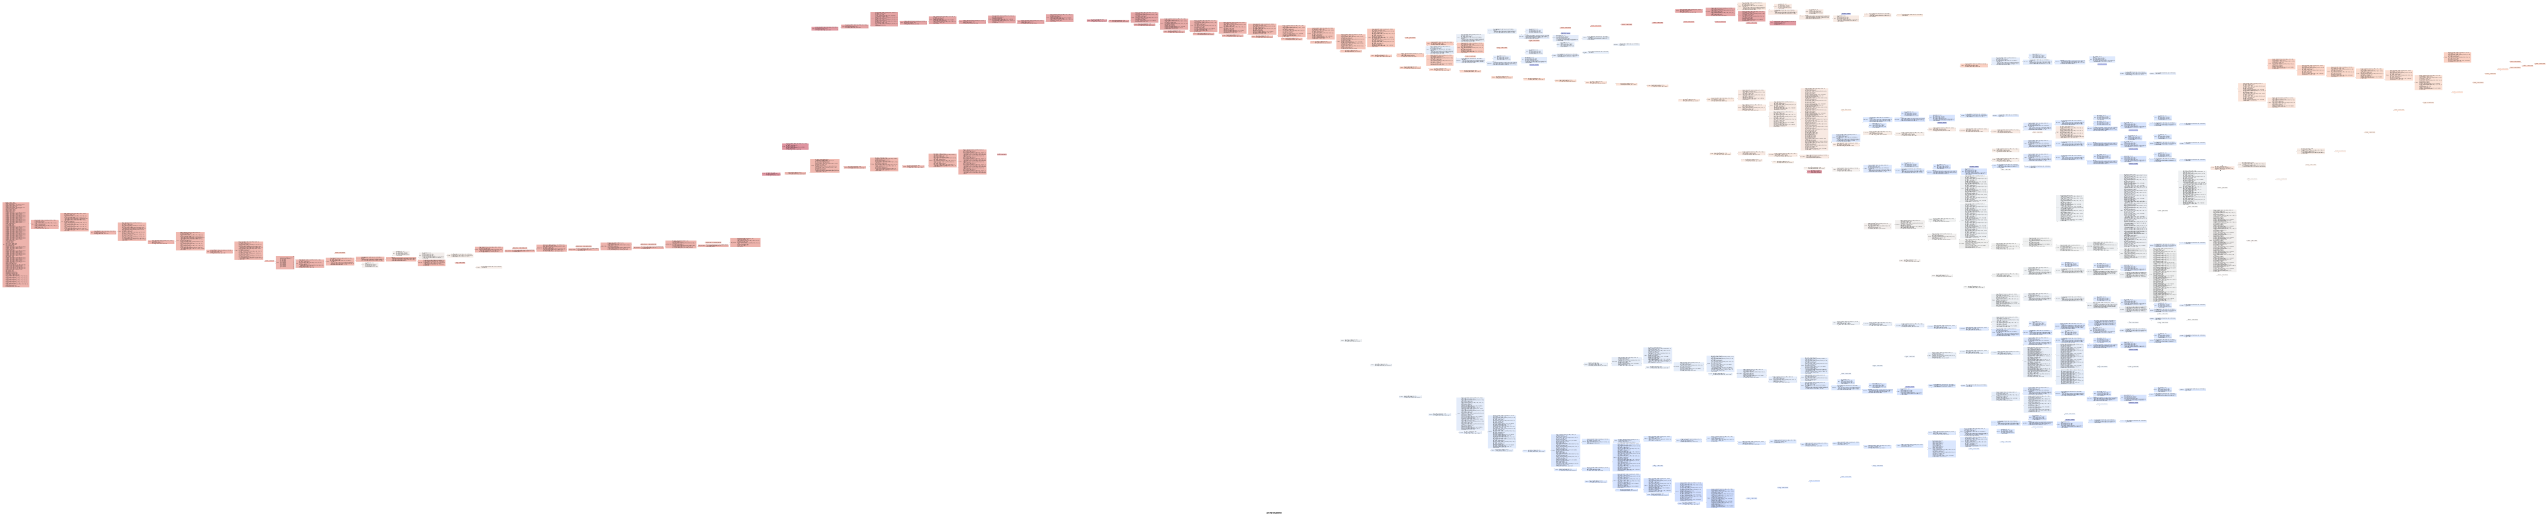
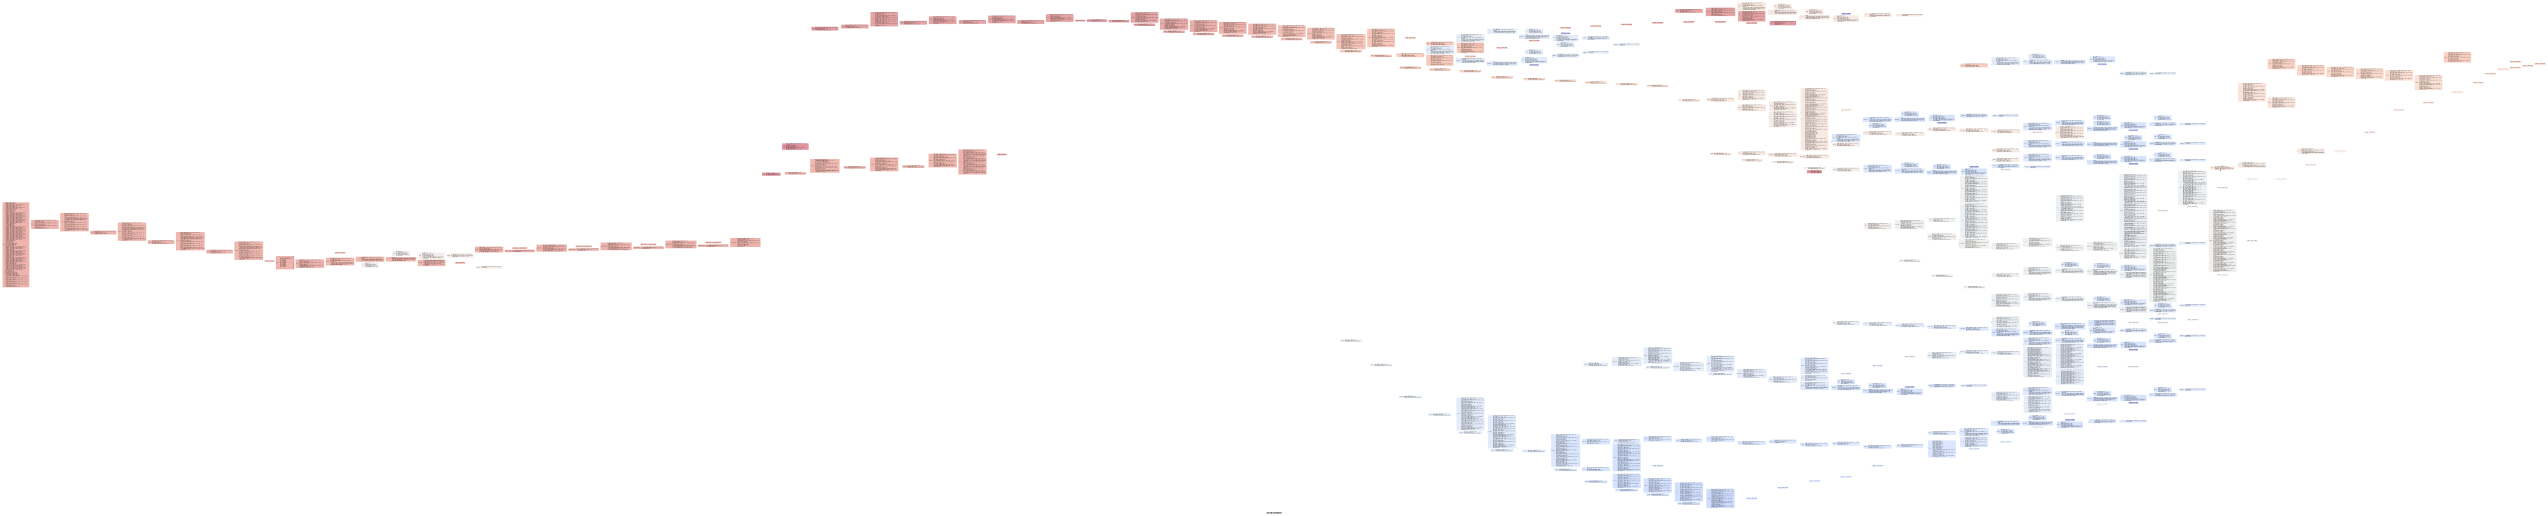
node "if.end103:": added
node "lpad249:": removed
